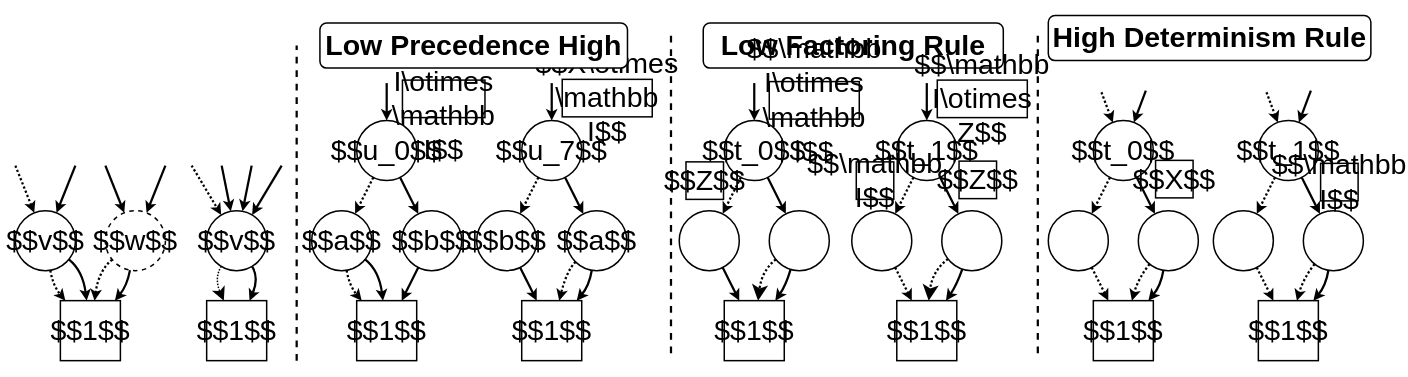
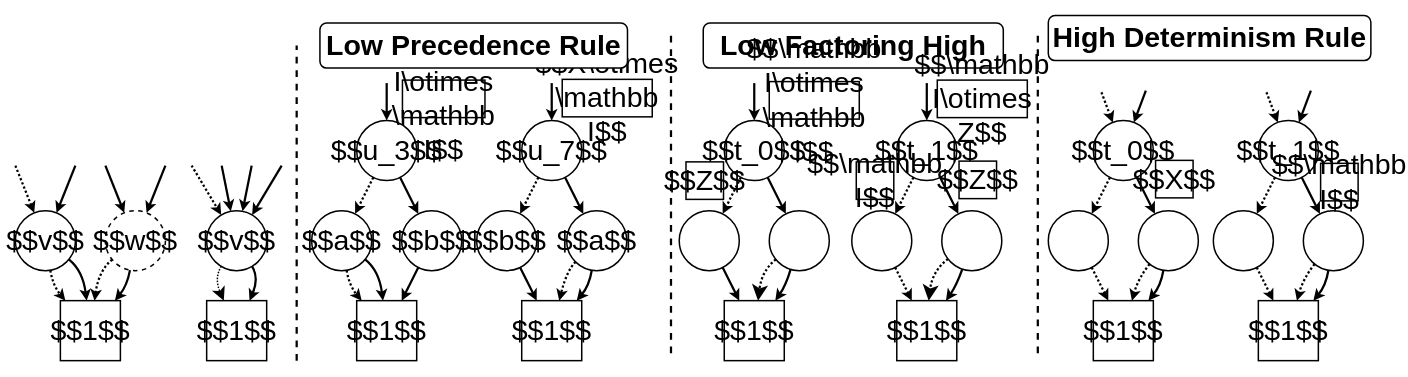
node "Low Precedence High": label "Low Precedence High" -> "Low Precedence Rule"
node "Low Factoring Rule": label "Low Factoring Rule" -> "Low Factoring High"
node "$$u_0$$": label "$$u_0$$" -> "$$u_3$$"
